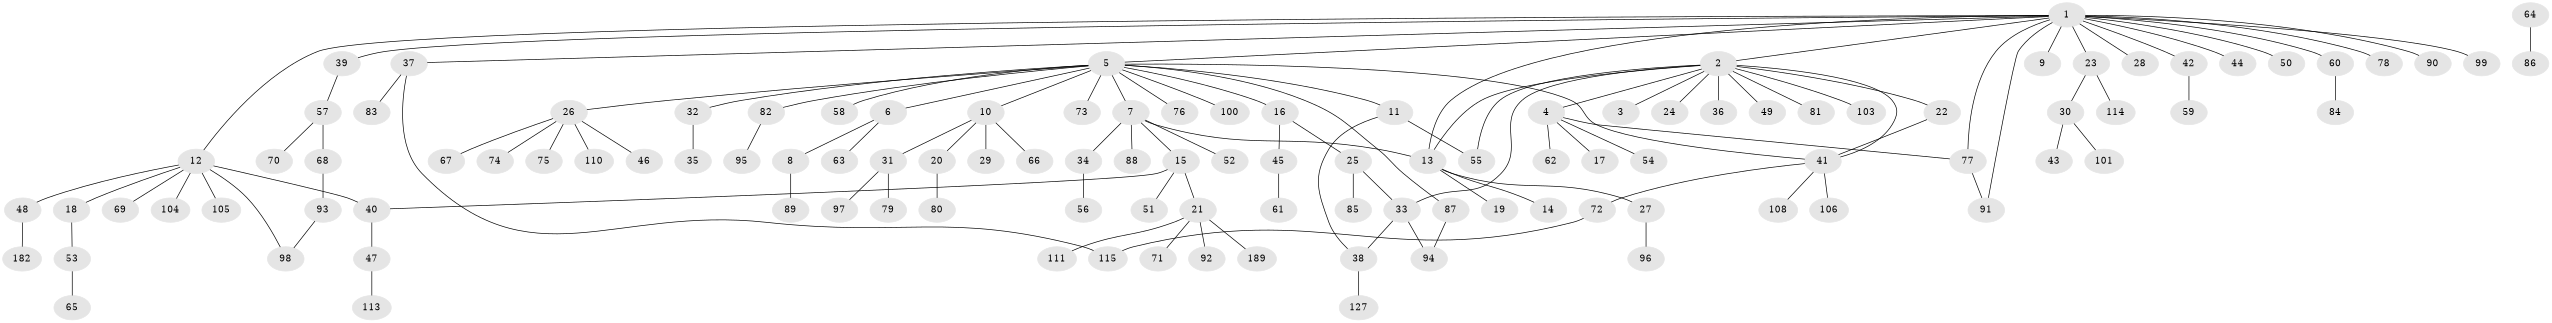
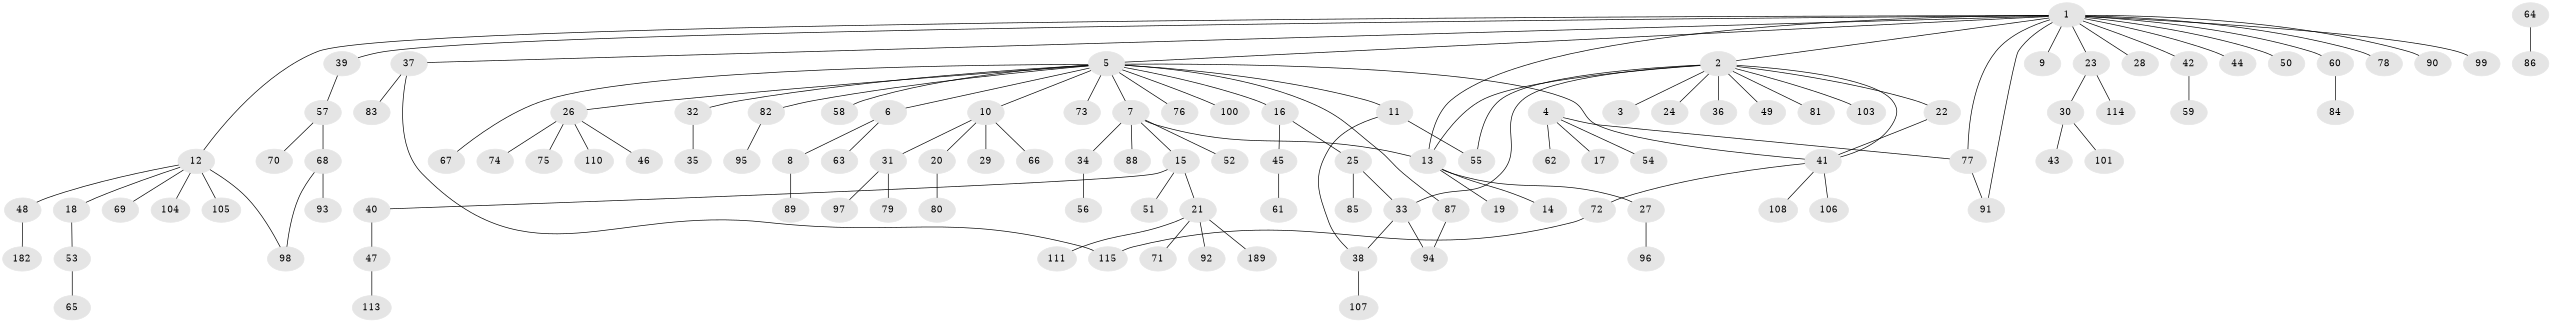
edge "2" -- "4": removed
edge "26" -- "67": now "5" -- "67"
edge "12" -- "40": removed
edge "93" -- "98": now "68" -- "98"
node "127": label "127" -> "107"
